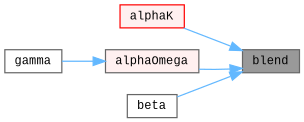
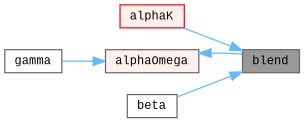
edge "alphaOmega" -> "blend": reversed
